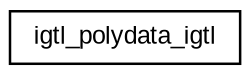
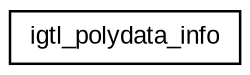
node "igtl_polydata_igtl": label "igtl_polydata_igtl" -> "igtl_polydata_info"
